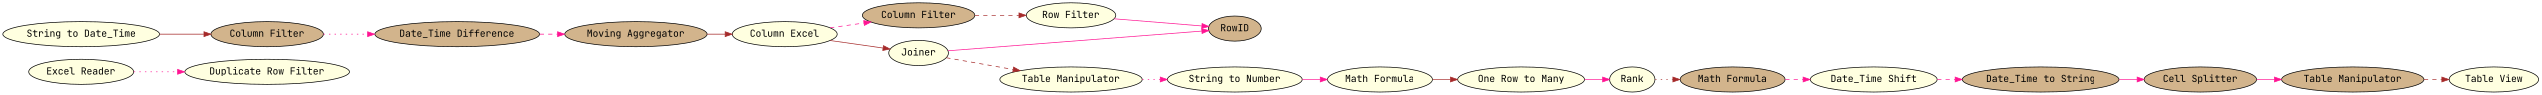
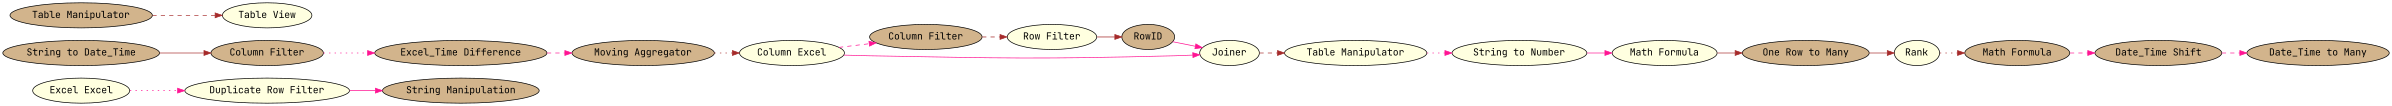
edge "Row Filter" -> "RowID": color deeppink -> brown
node "String to Date_Time": fillcolor lightyellow -> tan
node "Date_Time Difference": label "Date_Time Difference" -> "Excel_Time Difference"
edge "Moving Aggregator" -> "Column Excel": style solid -> dotted
edge "Joiner" -> "RowID": reversed
edge "Column Excel" -> "Joiner": color brown -> deeppink
node "Excel Reader": label "Excel Reader" -> "Excel Excel"
node "One Row to Many": fillcolor lightyellow -> tan
edge "One Row to Many" -> "Rank": color deeppink -> brown
node "Date_Time Shift": fillcolor lightyellow -> tan
node "Date_Time to String": label "Date_Time to String" -> "Date_Time to Many"
node "Cell Splitter": removed
node "String Manipulation": added
